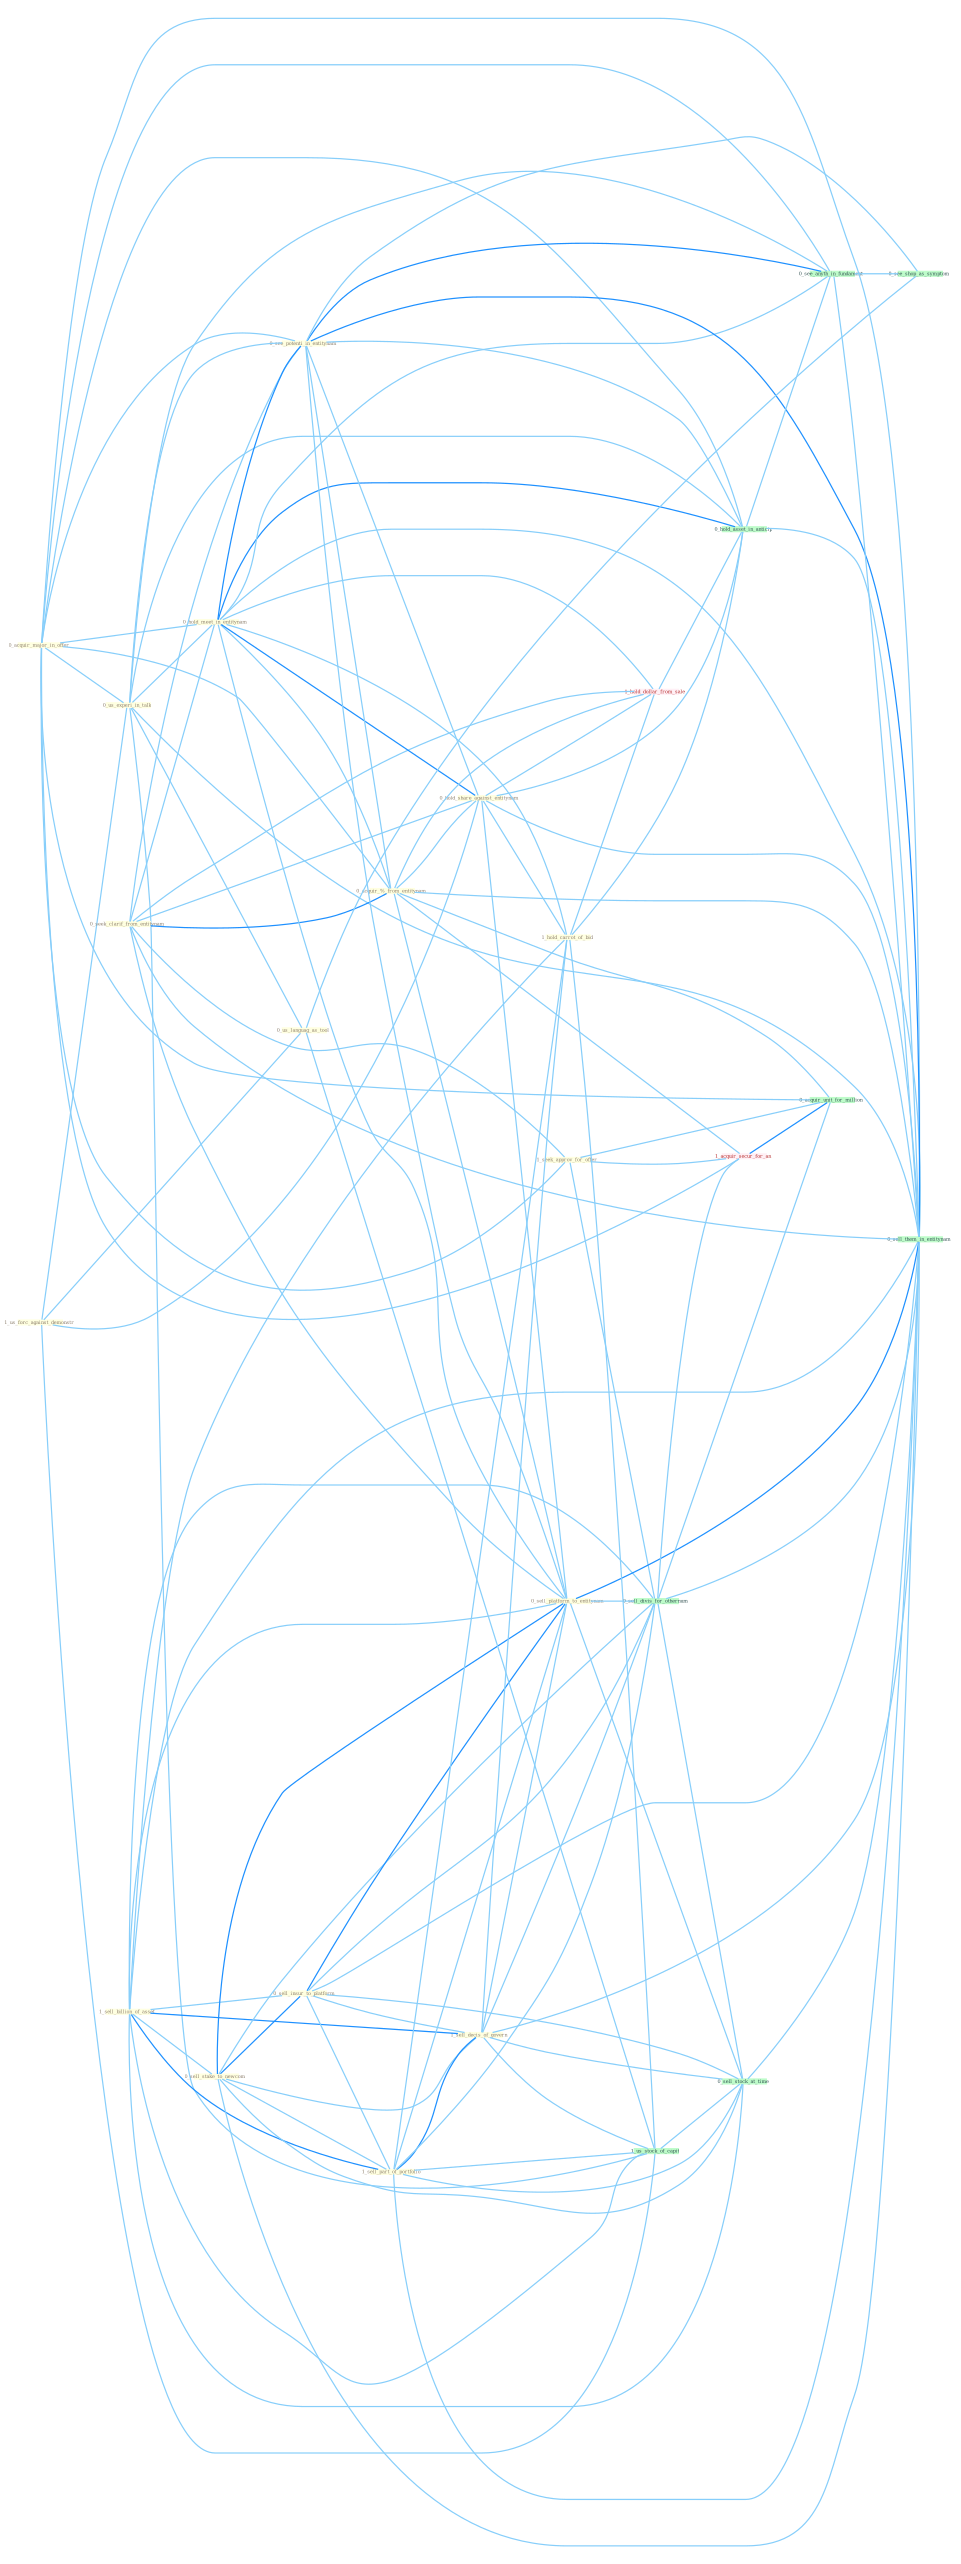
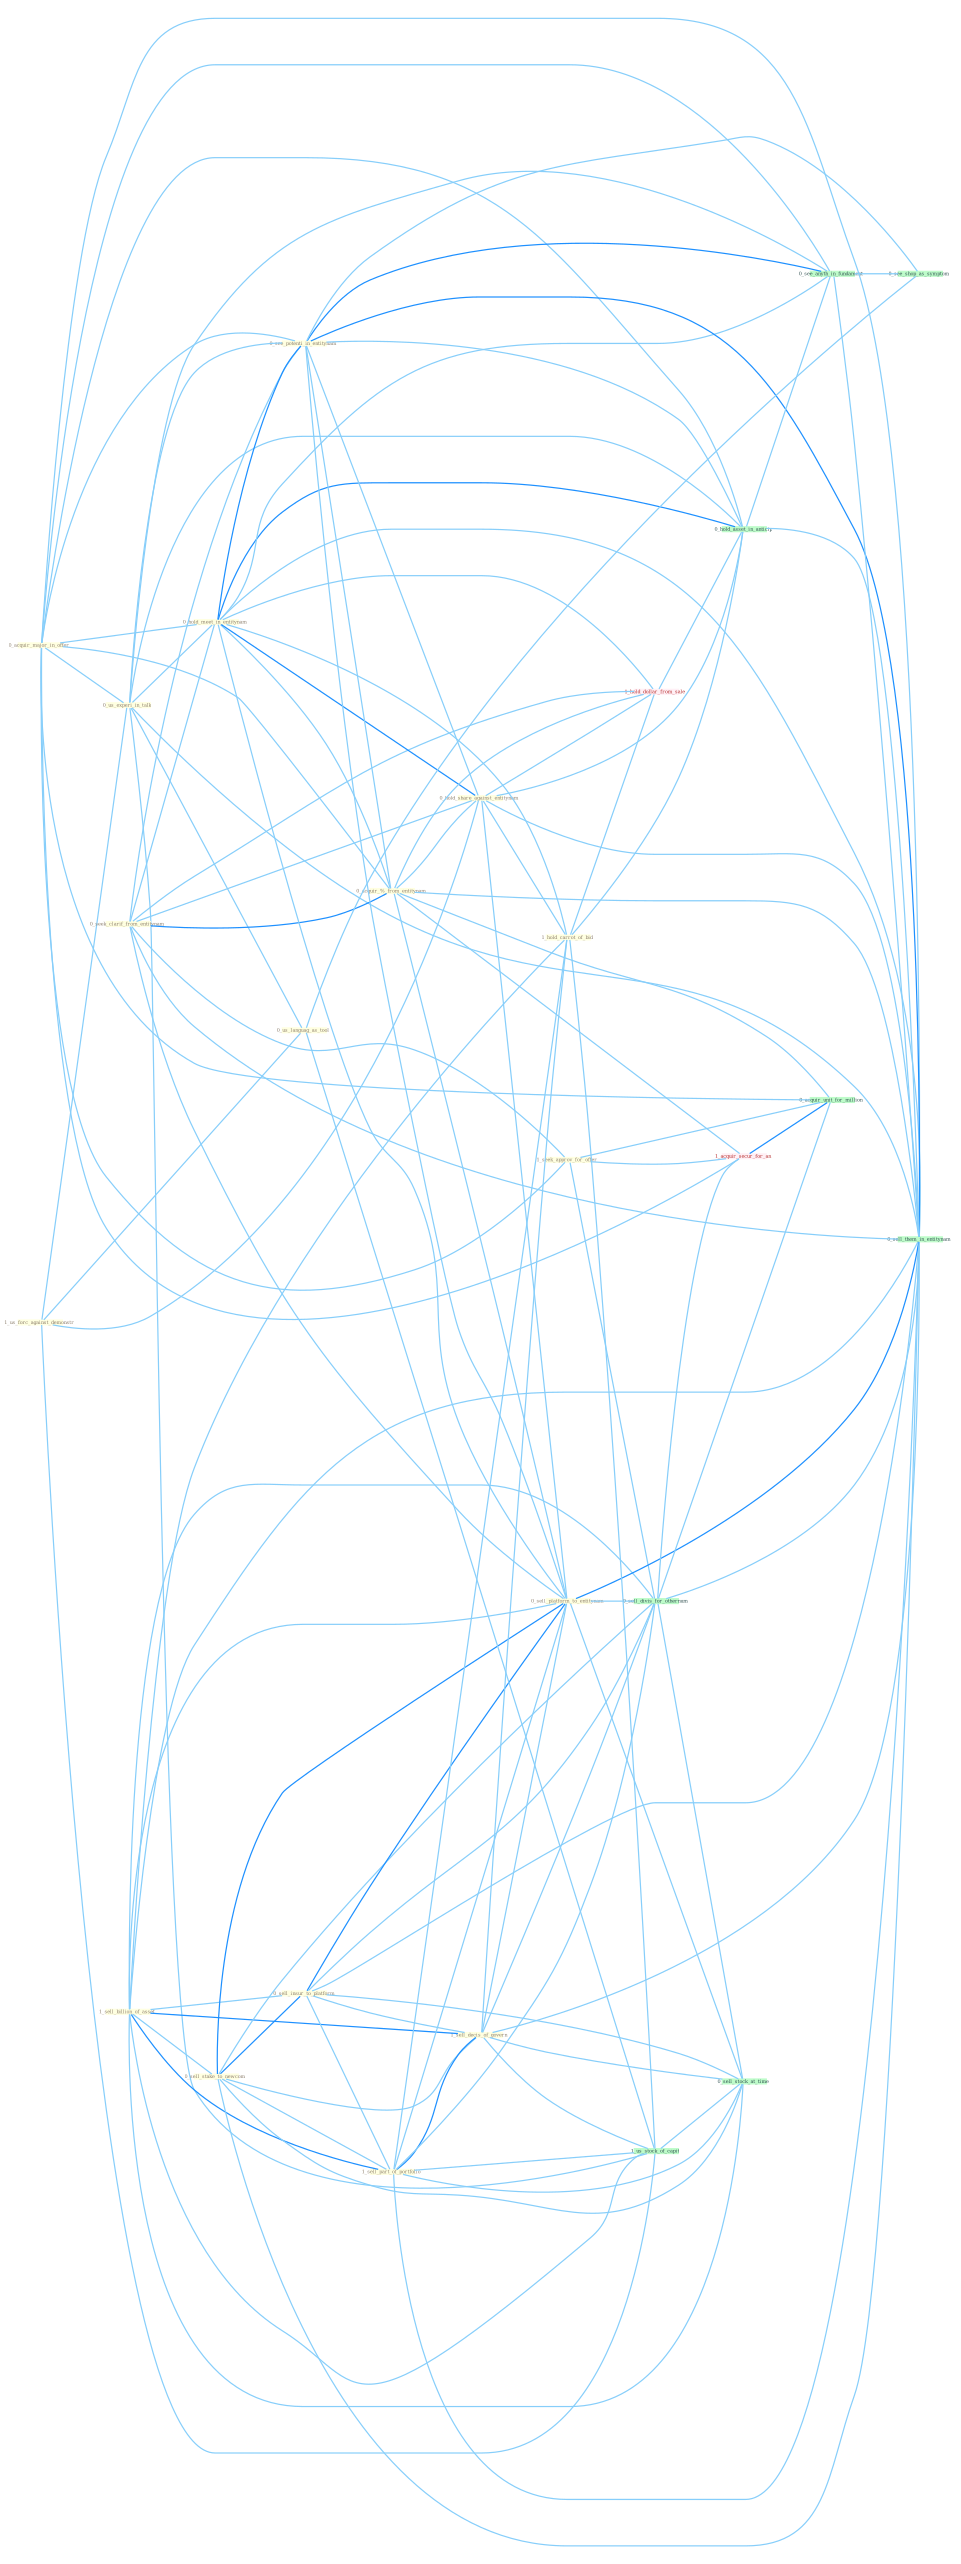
edge "0_sell_them_in_entitynam" -- "0_sell_stock_at_time": removed
